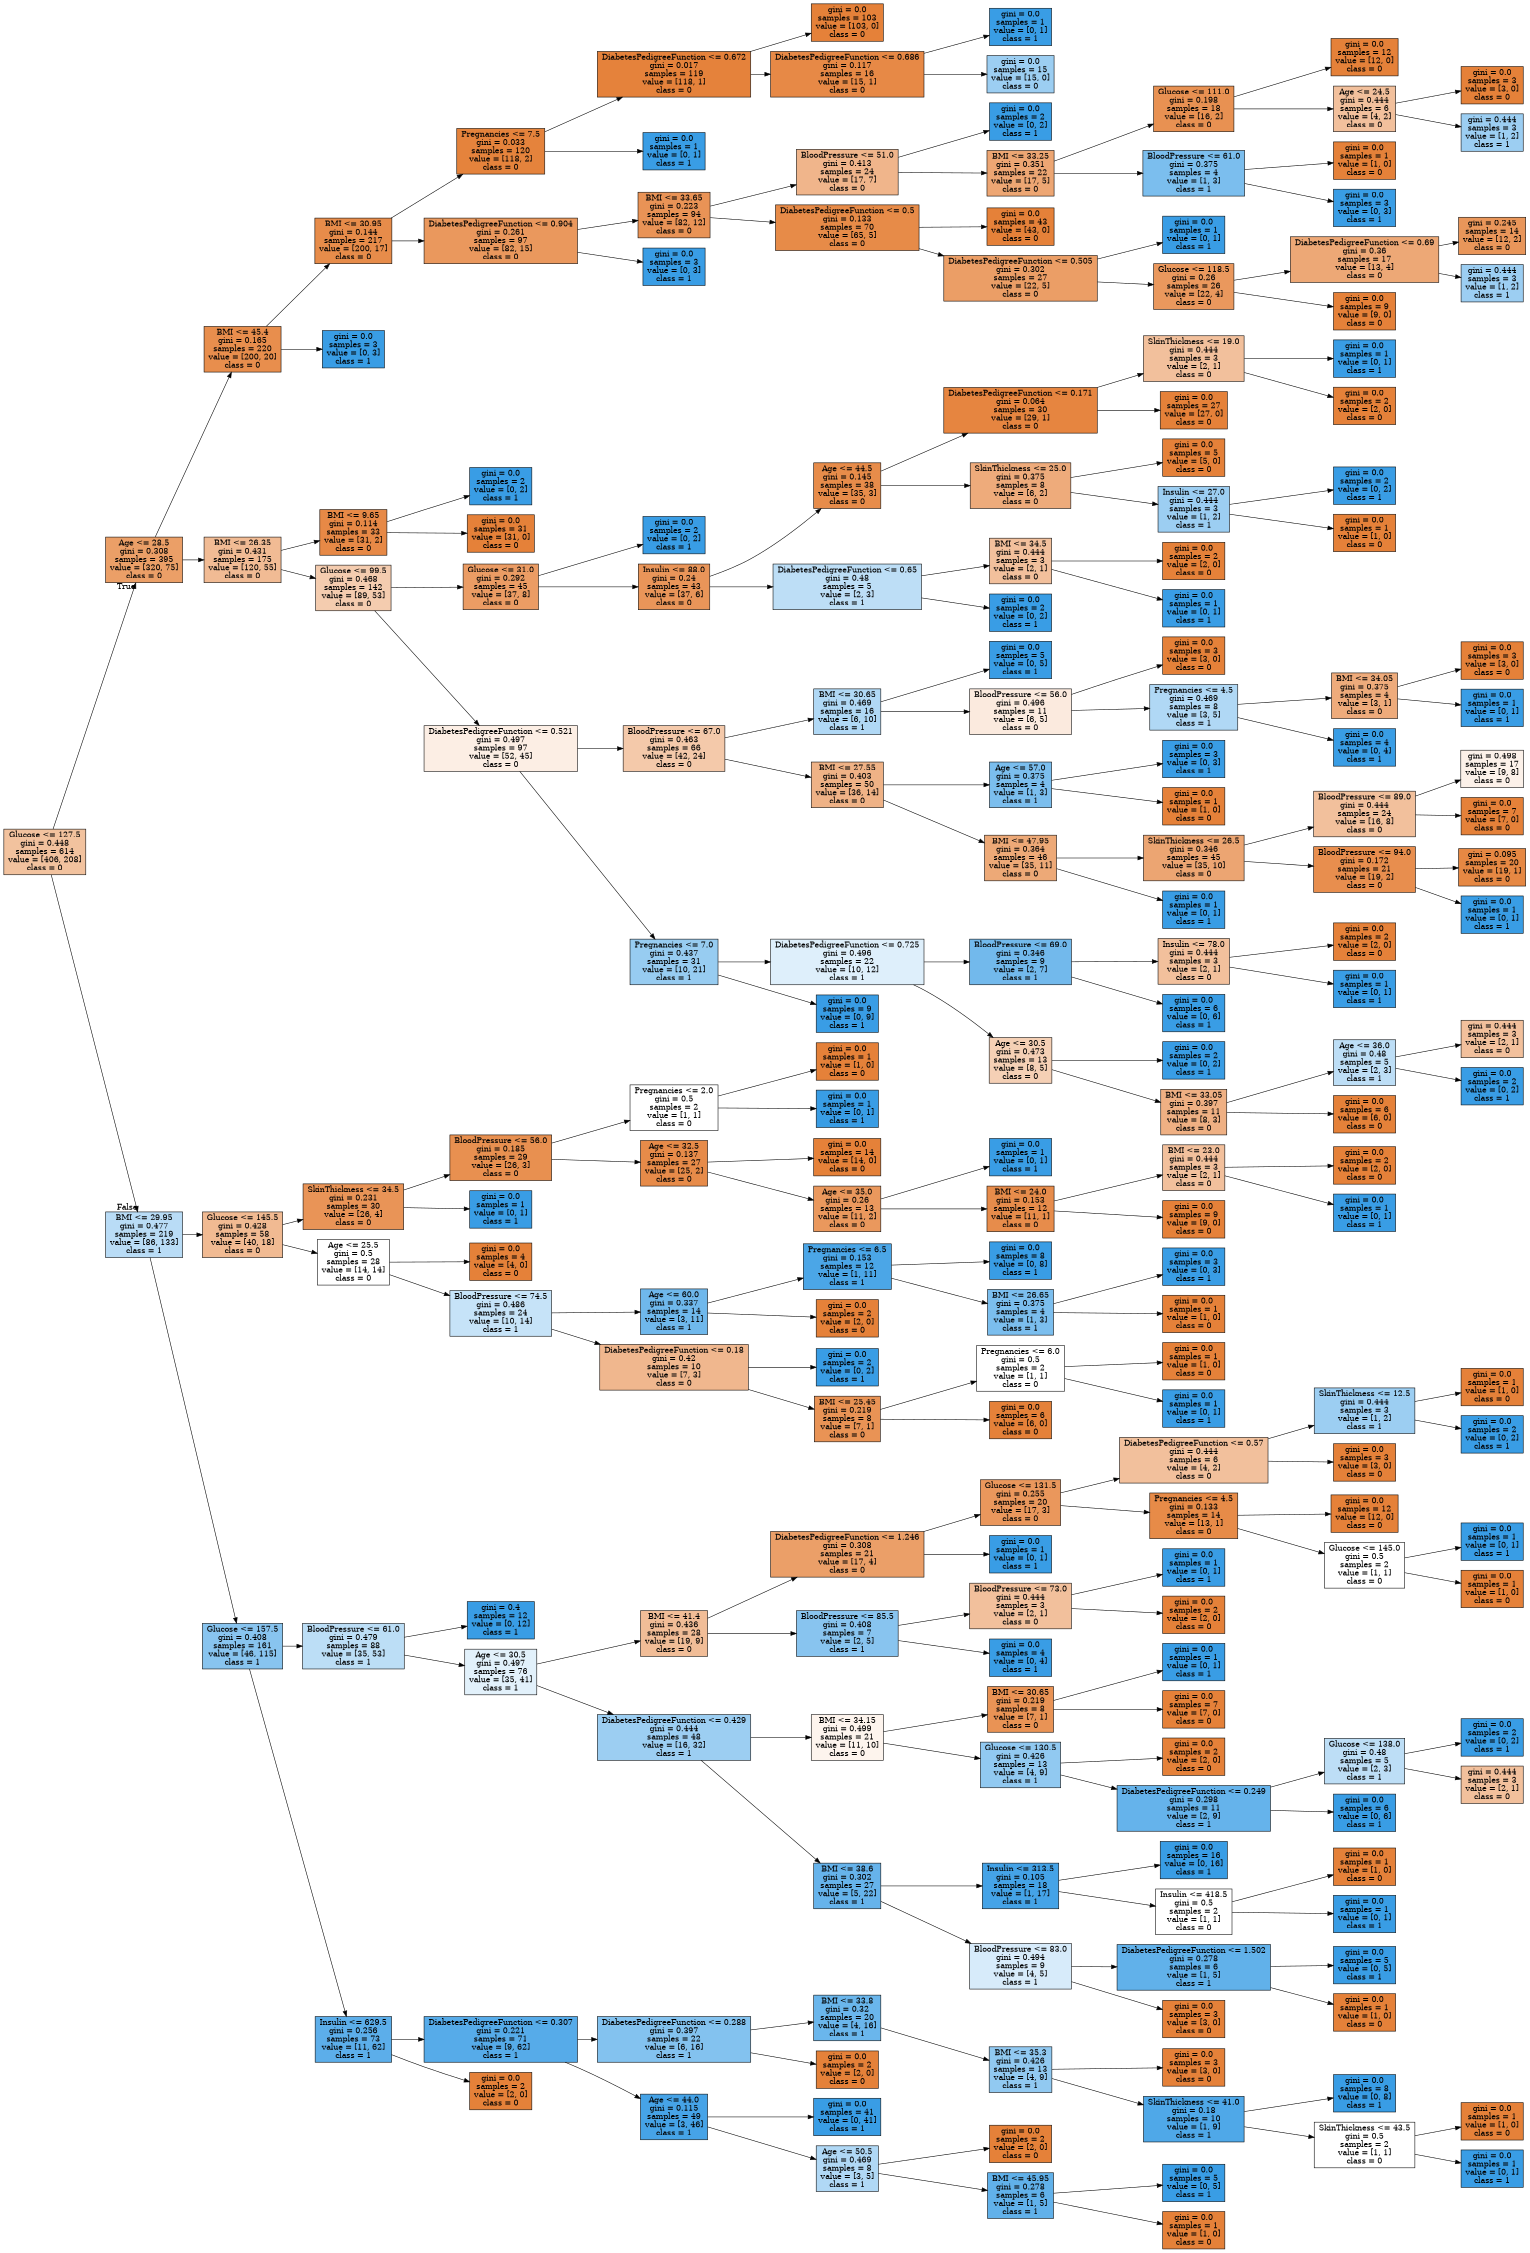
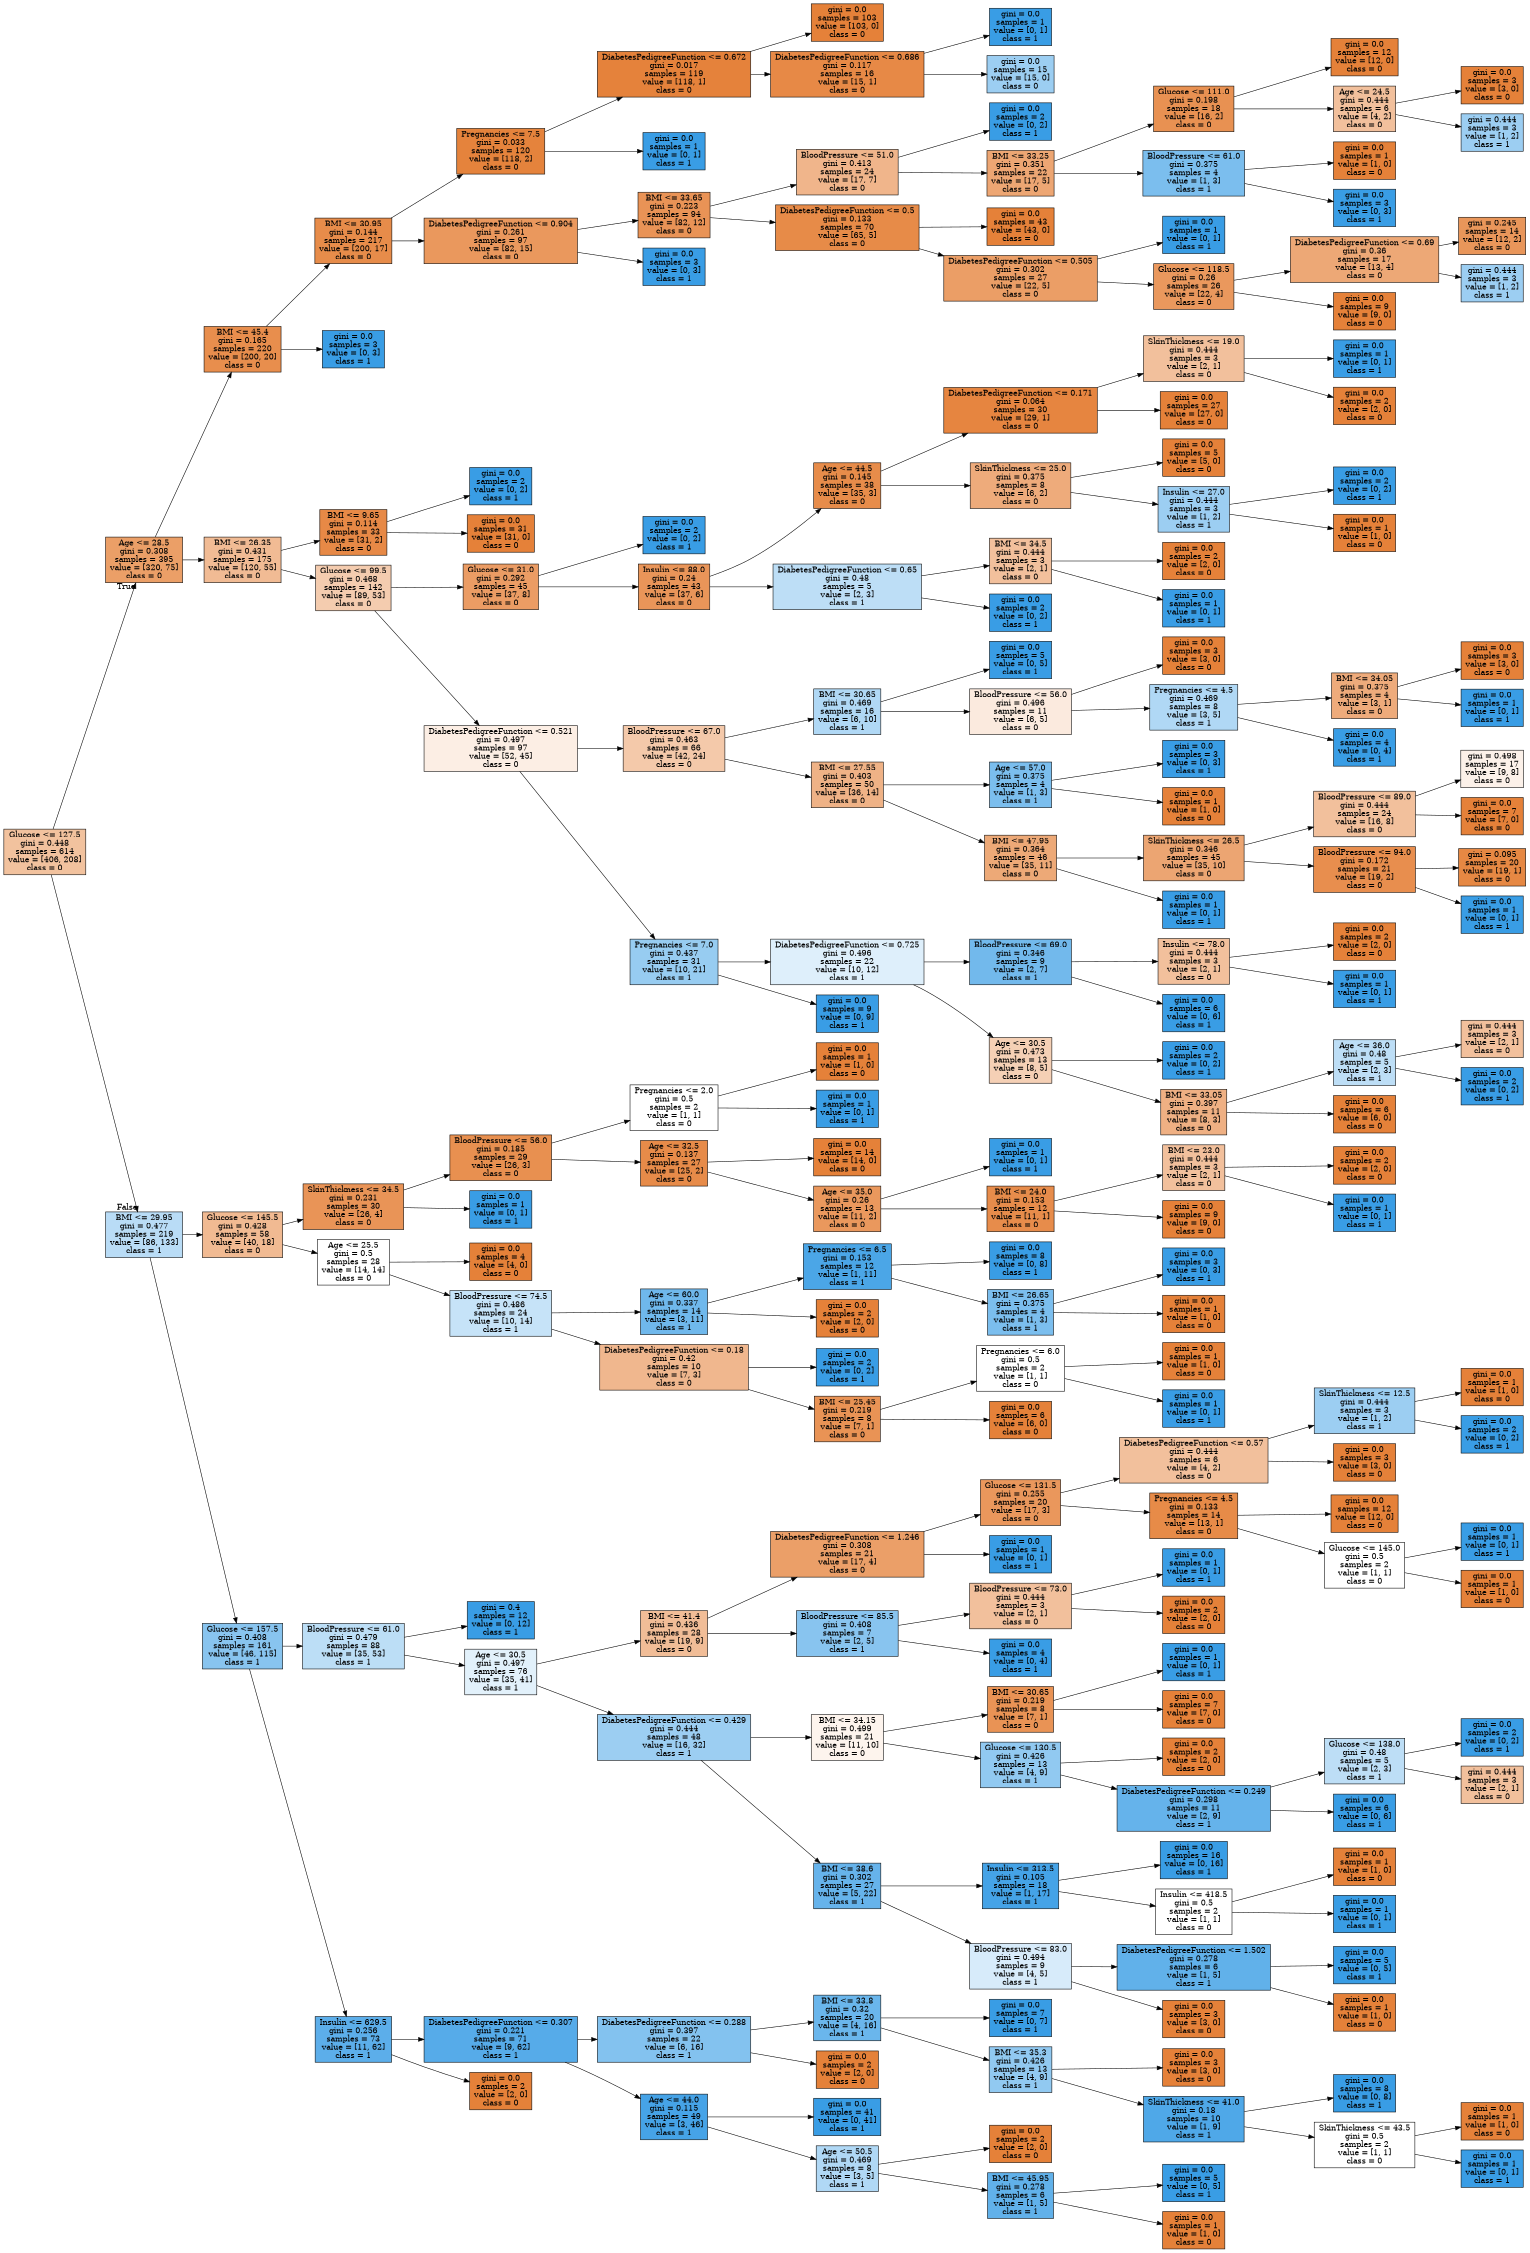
node "gini = 0.0 samples = 7 value = [0, 7] class = 1": added
